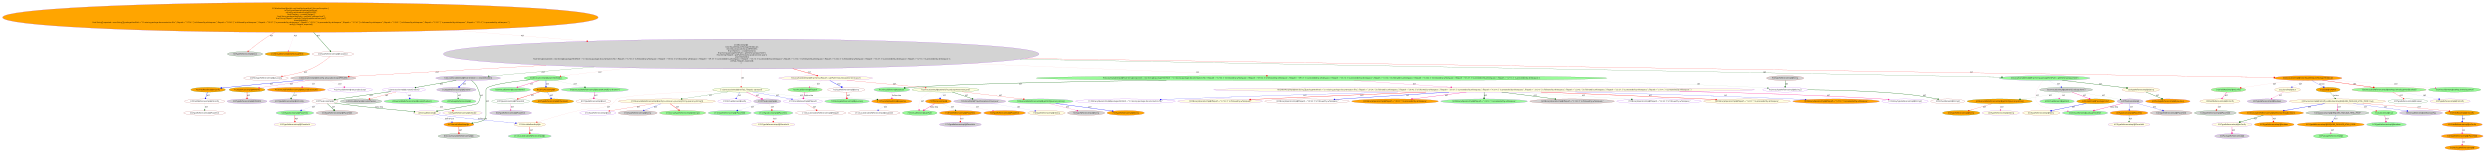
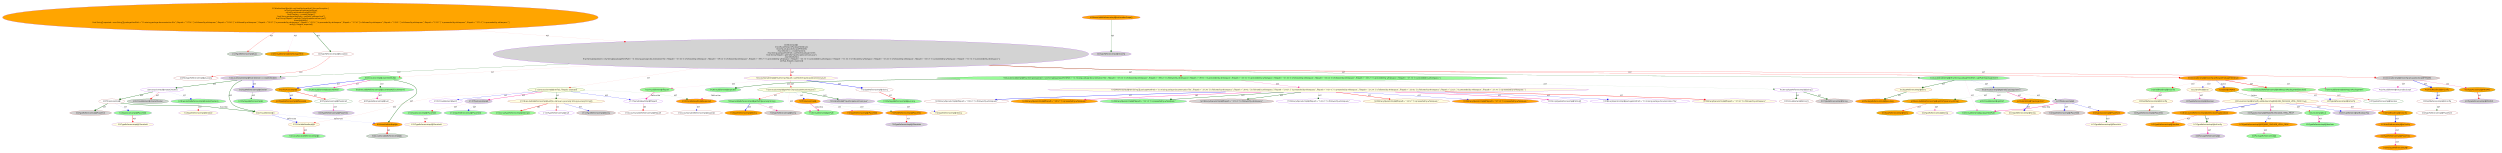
edge "9:CtTypeReferenceImpl@String" -> "9:CtArrayTypeReferenceImpl@String[]": reversed
edge "4:CtInvocationImpl@mConfig.setJavadocScope(PRIVATE)" -> "4:CtExecutableReferenceImpl@setJavadocScope()": removed, label "AST"
